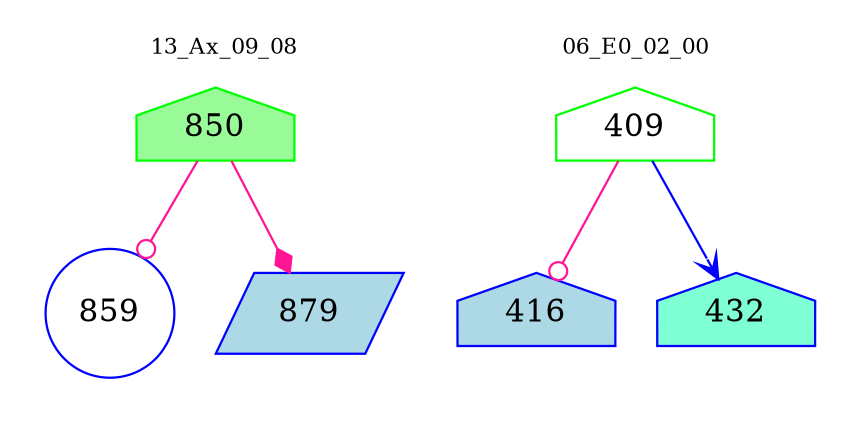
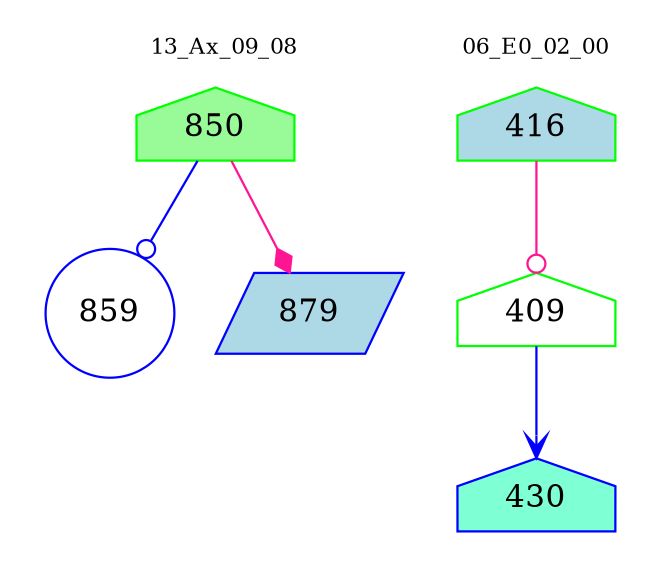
edge "850" -> "859": color deeppink -> blue
edge "409" -> "416": reversed
node "416": color blue -> green
node "432": label "432" -> "430"
